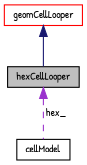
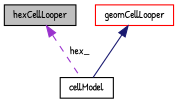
edge "hexCellLooper" -> "geomCellLooper": now "cellModel" -> "geomCellLooper"
